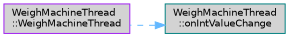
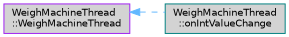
edge "WeighMachineThread ::WeighMachineThread" -> "WeighMachineThread ::onIntValueChange": reversed
